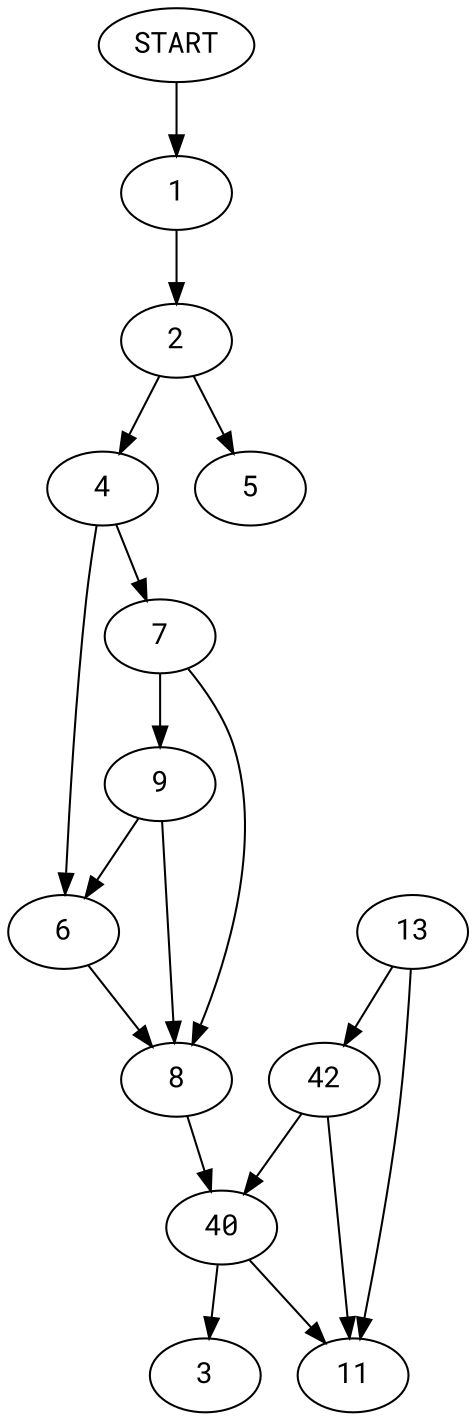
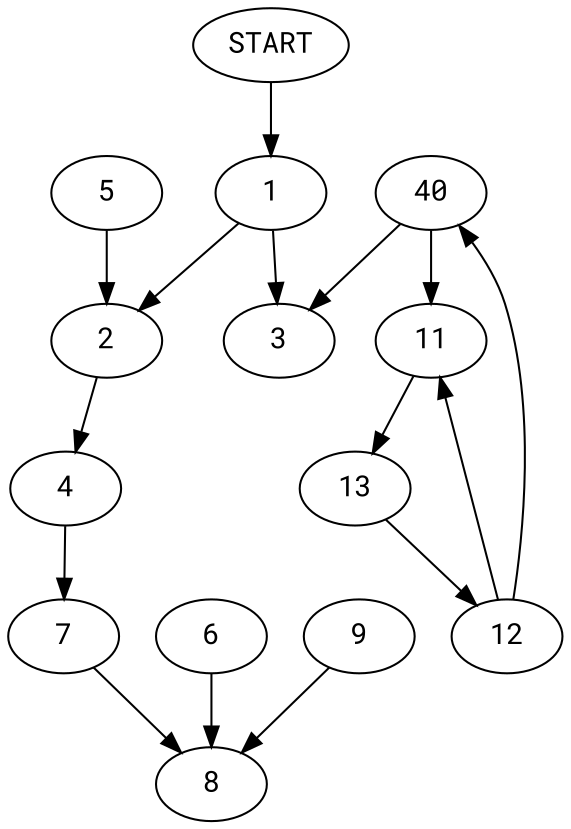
edge "1" -> "3": added
edge "2" -> "5": reversed
edge "4" -> "6": removed
edge "7" -> "9": removed
edge "9" -> "6": removed
node "42": label "42" -> "12"
edge "8" -> "40": removed
edge "13" -> "11": reversed
